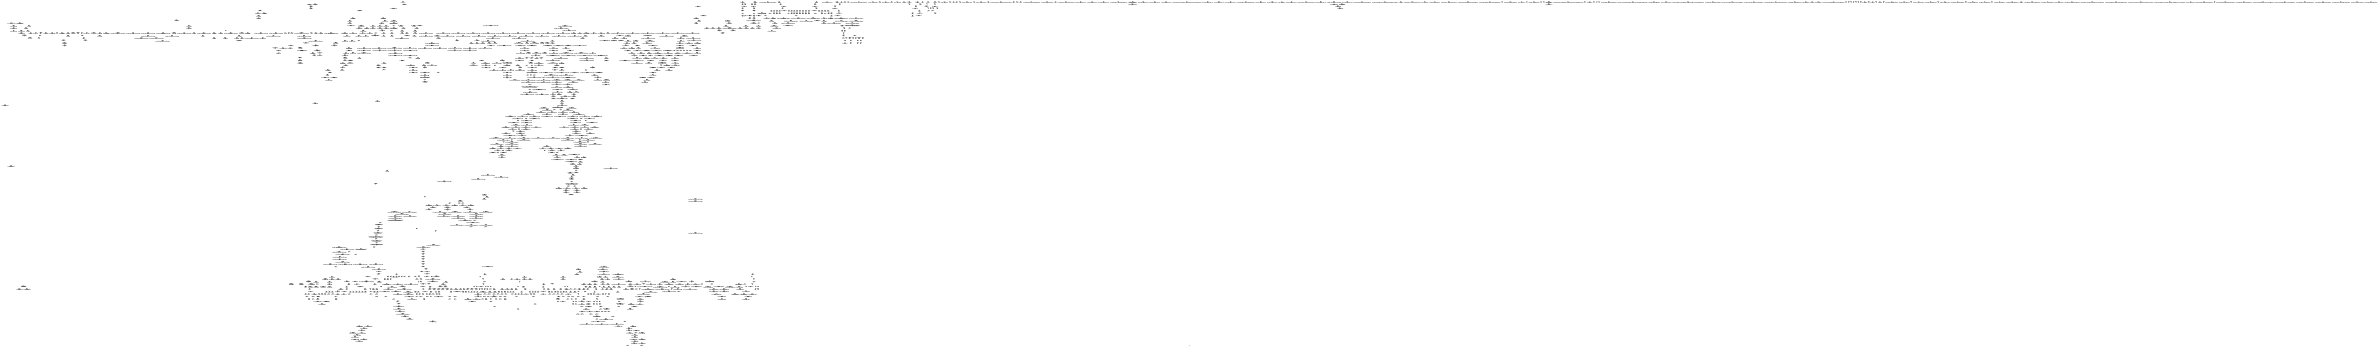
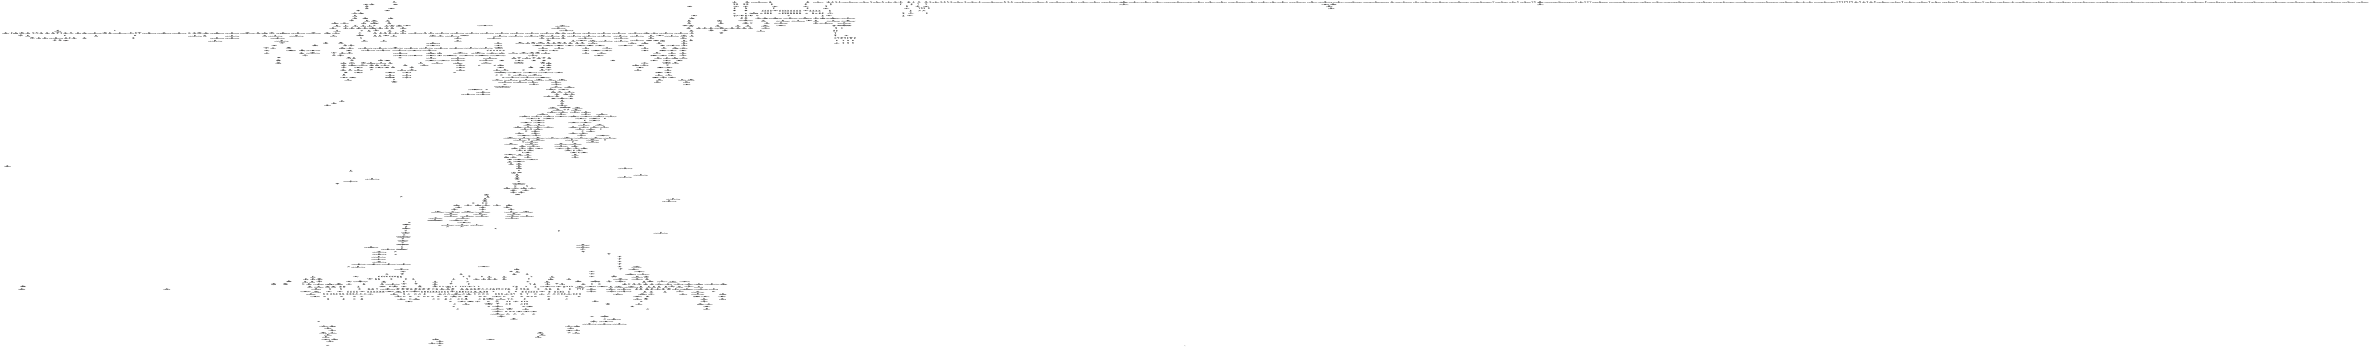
node "NodeID: 600": removed
